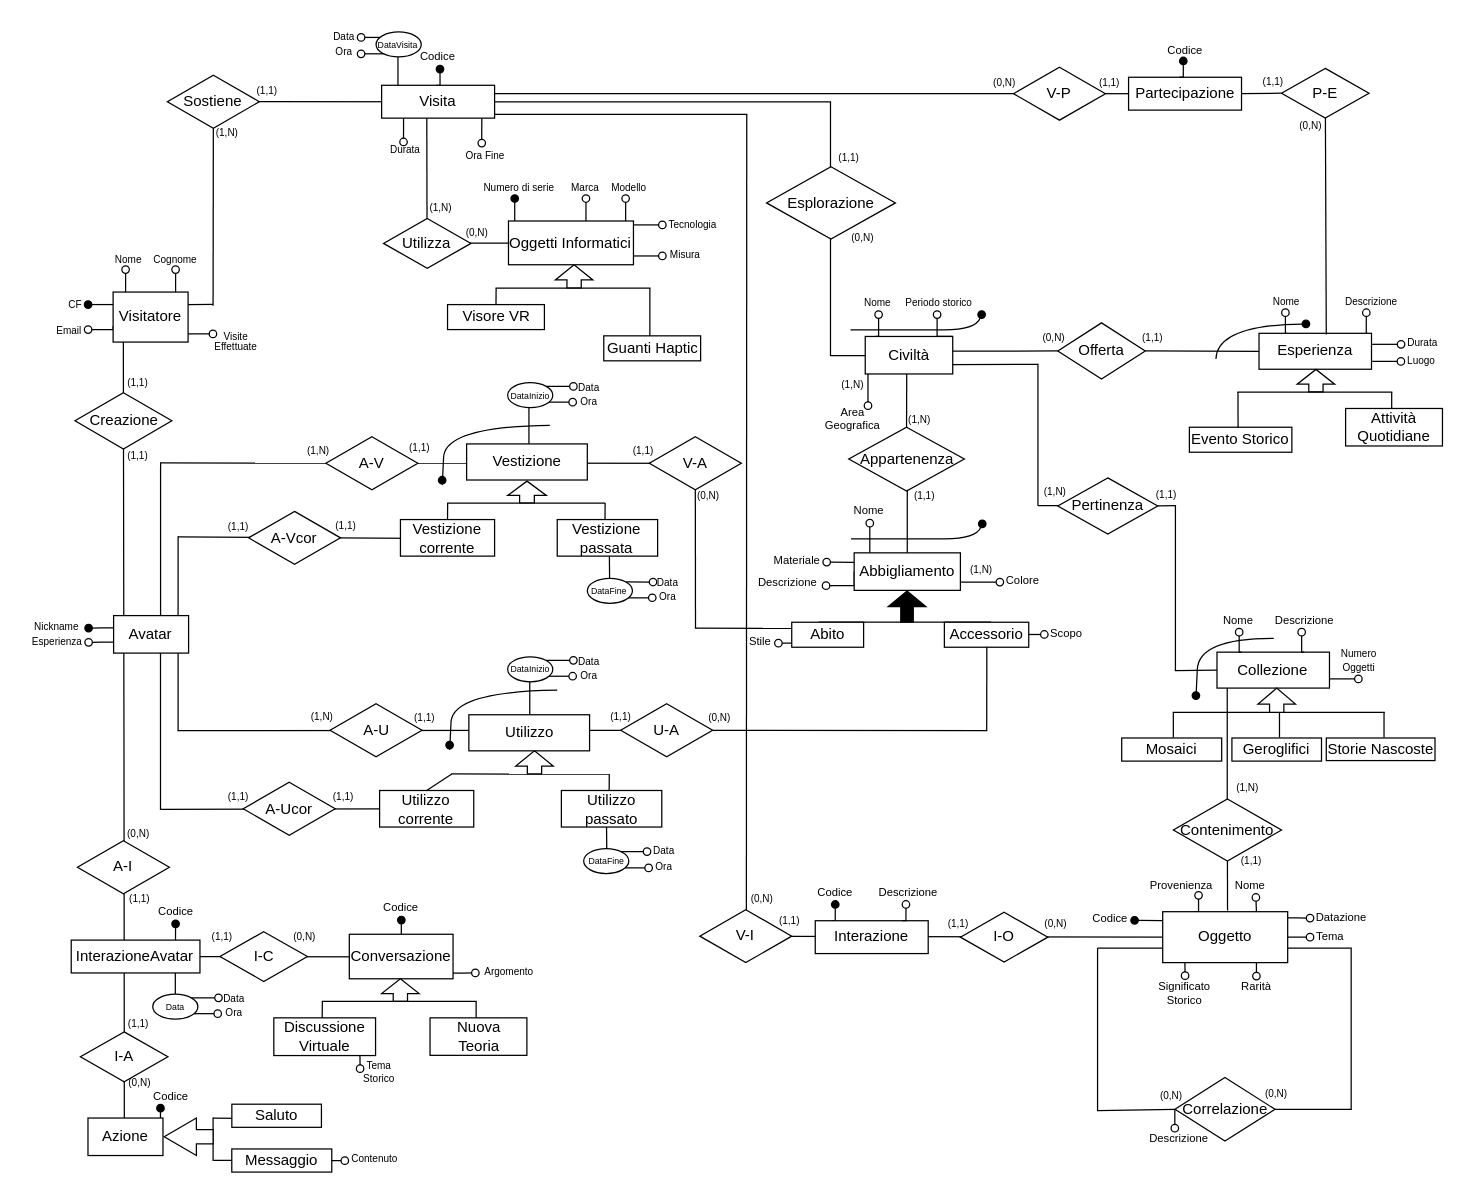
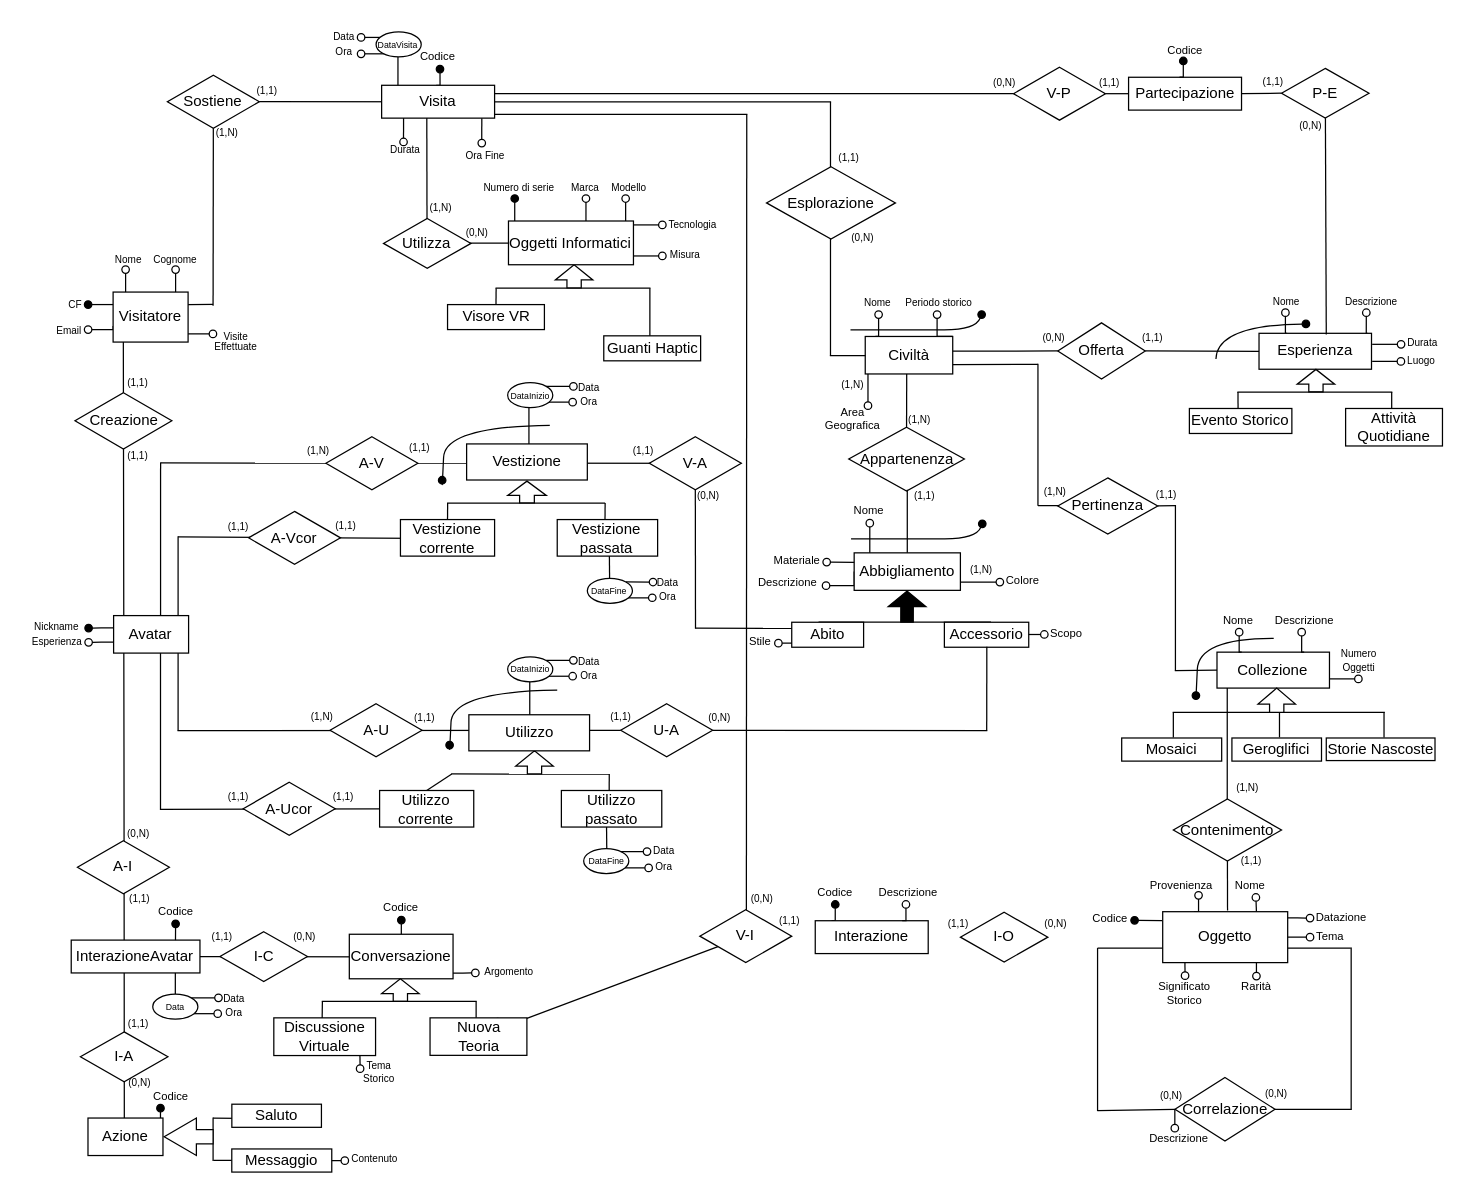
node "Evento Storico": moved (1241, 440) -> (1241, 421)
edge "V-I" -- "Oggetto": now "V-I" -- "Nuova Teoria"
